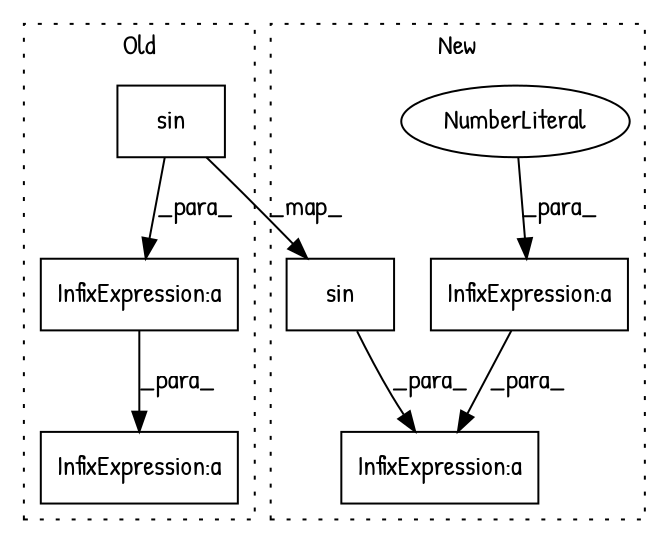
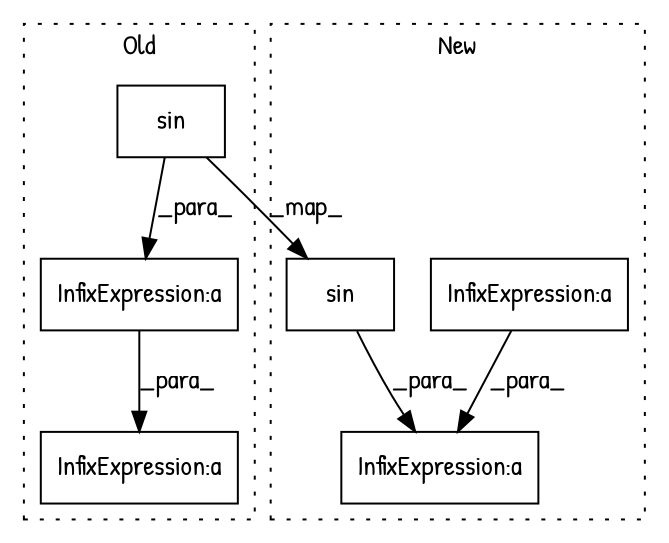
node "NumberLiteral": removed
